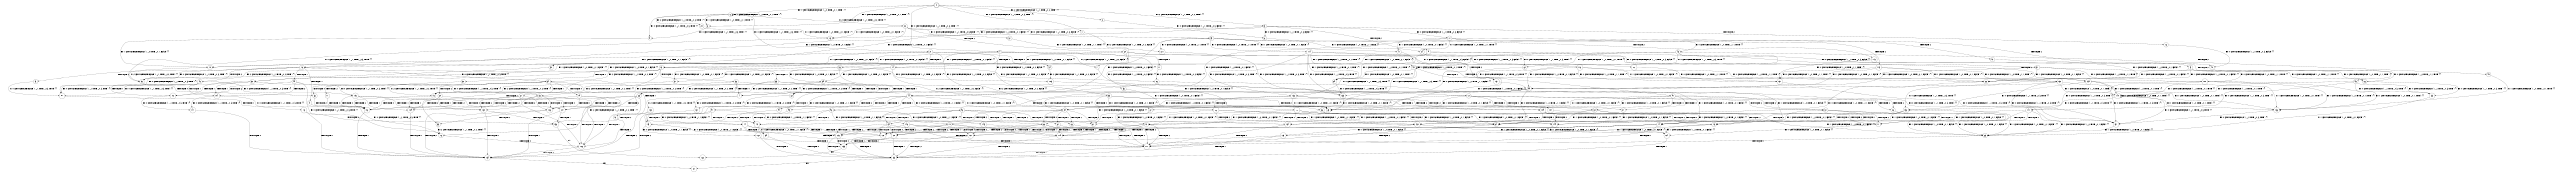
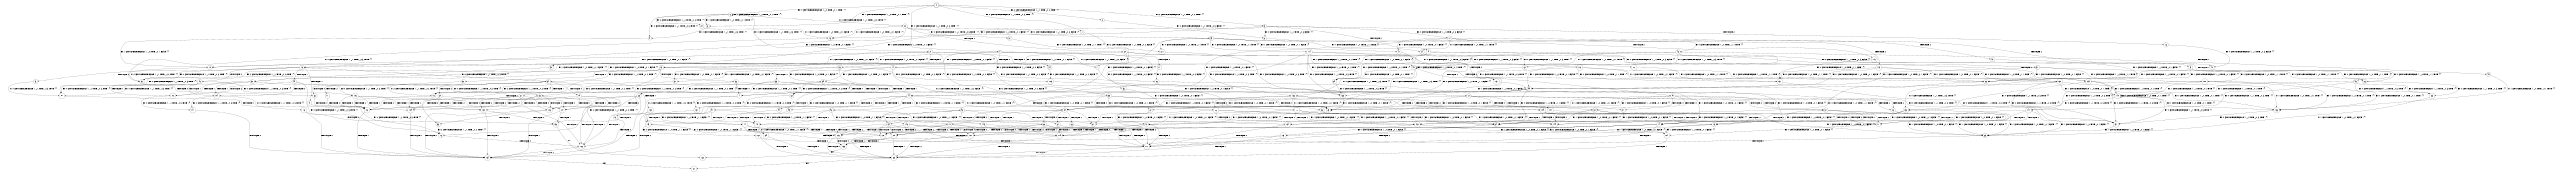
edge "12" -> "68": now "12" -> "29"
edge "96" -> "66": removed, label "TERMINATE !2"
